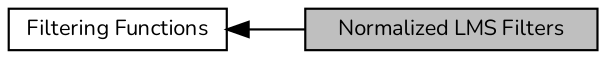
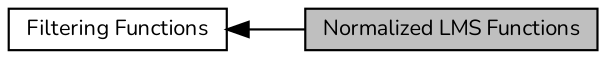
node "Normalized LMS Filters": label "Normalized LMS Filters" -> "Normalized LMS Functions"
